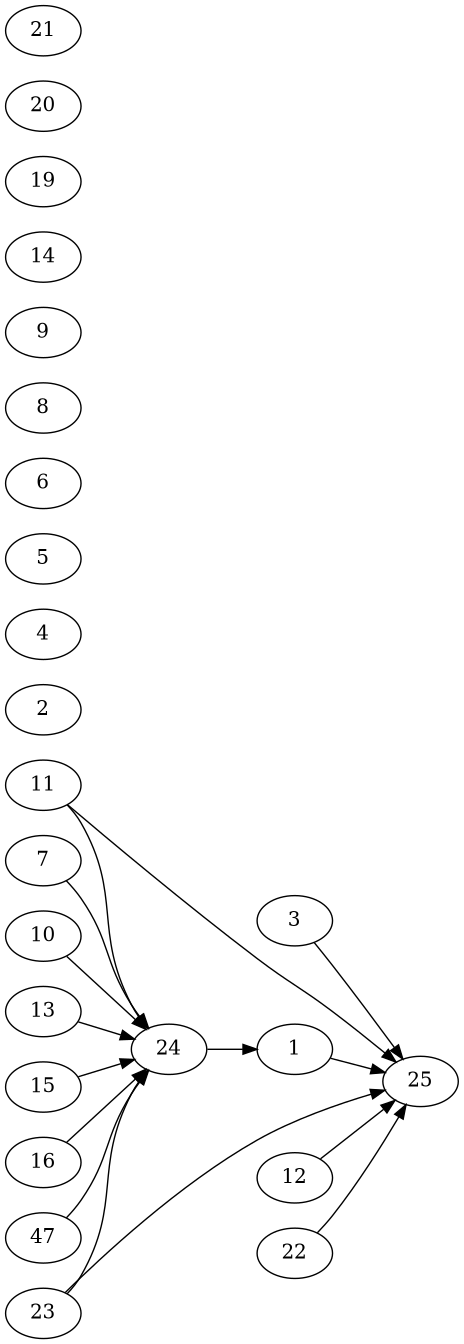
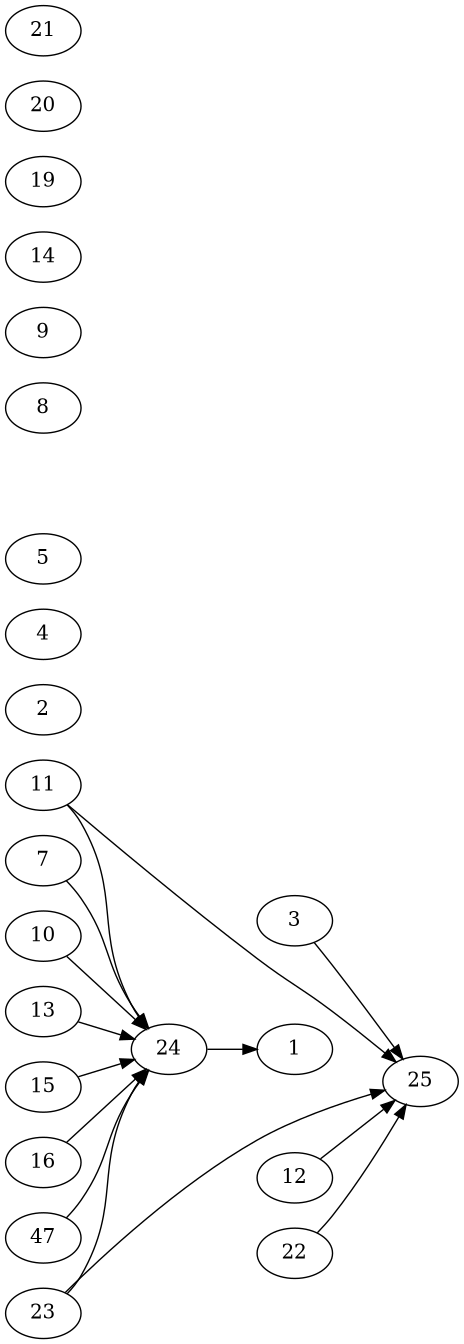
node "6": removed
edge "1" -> "25": removed
